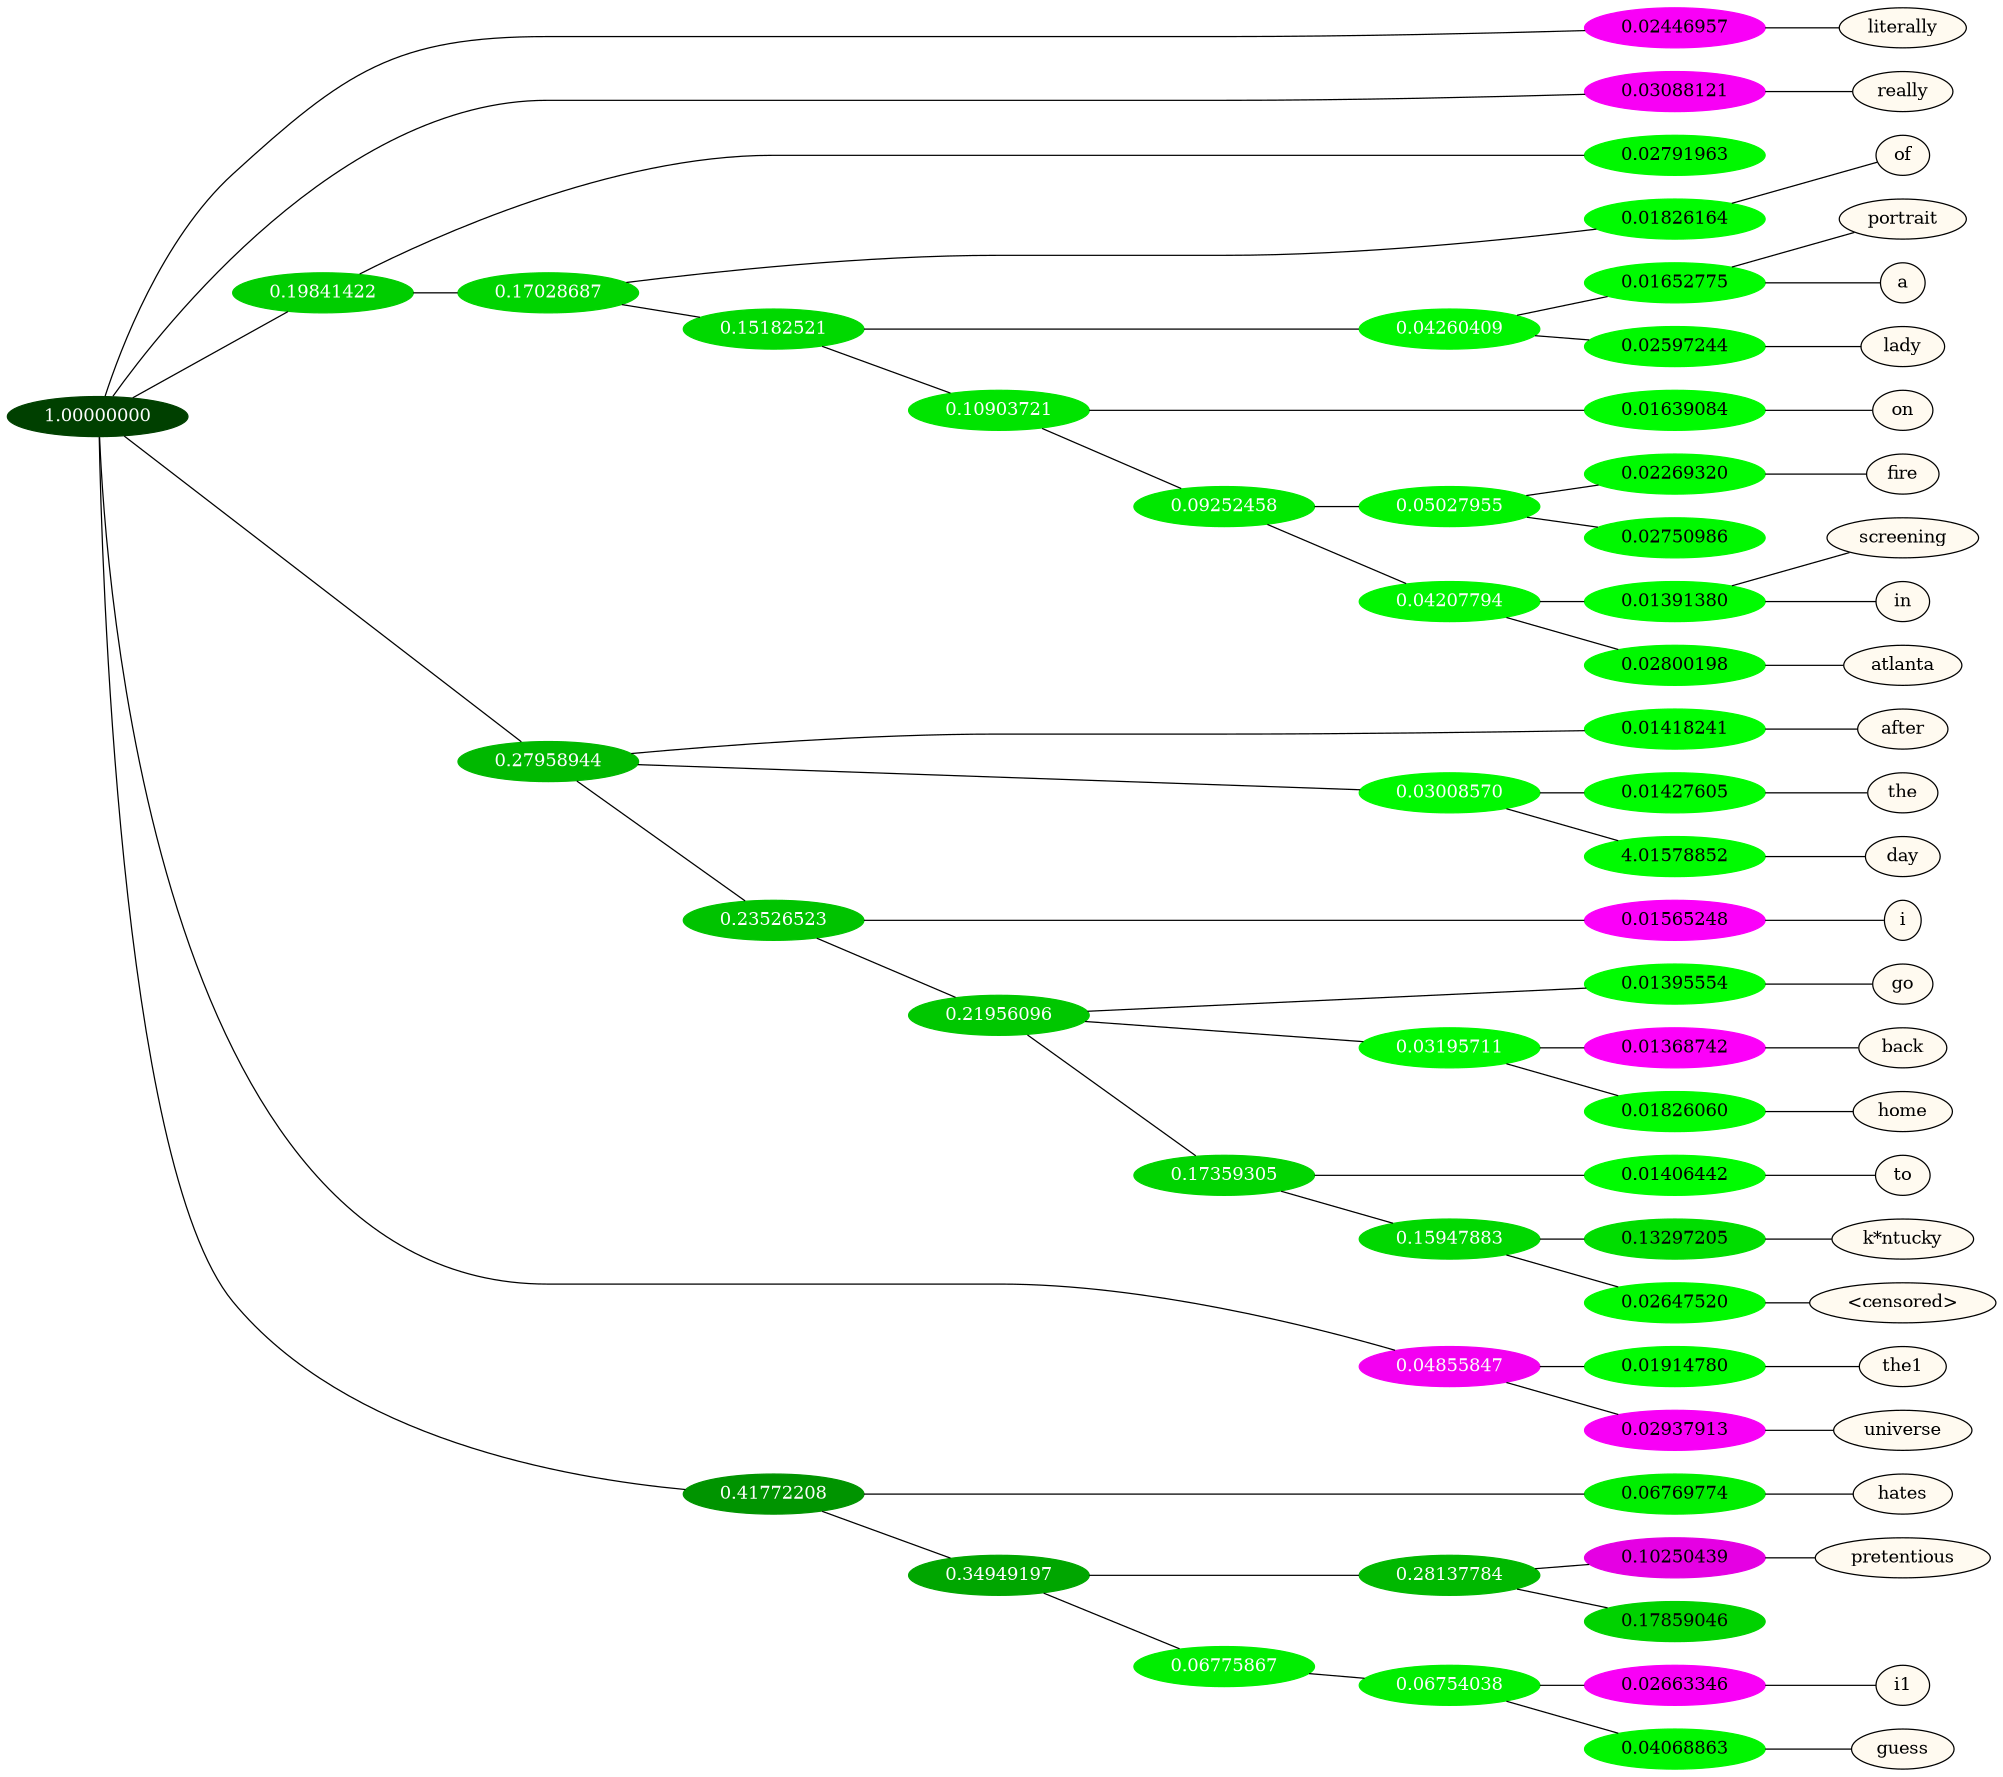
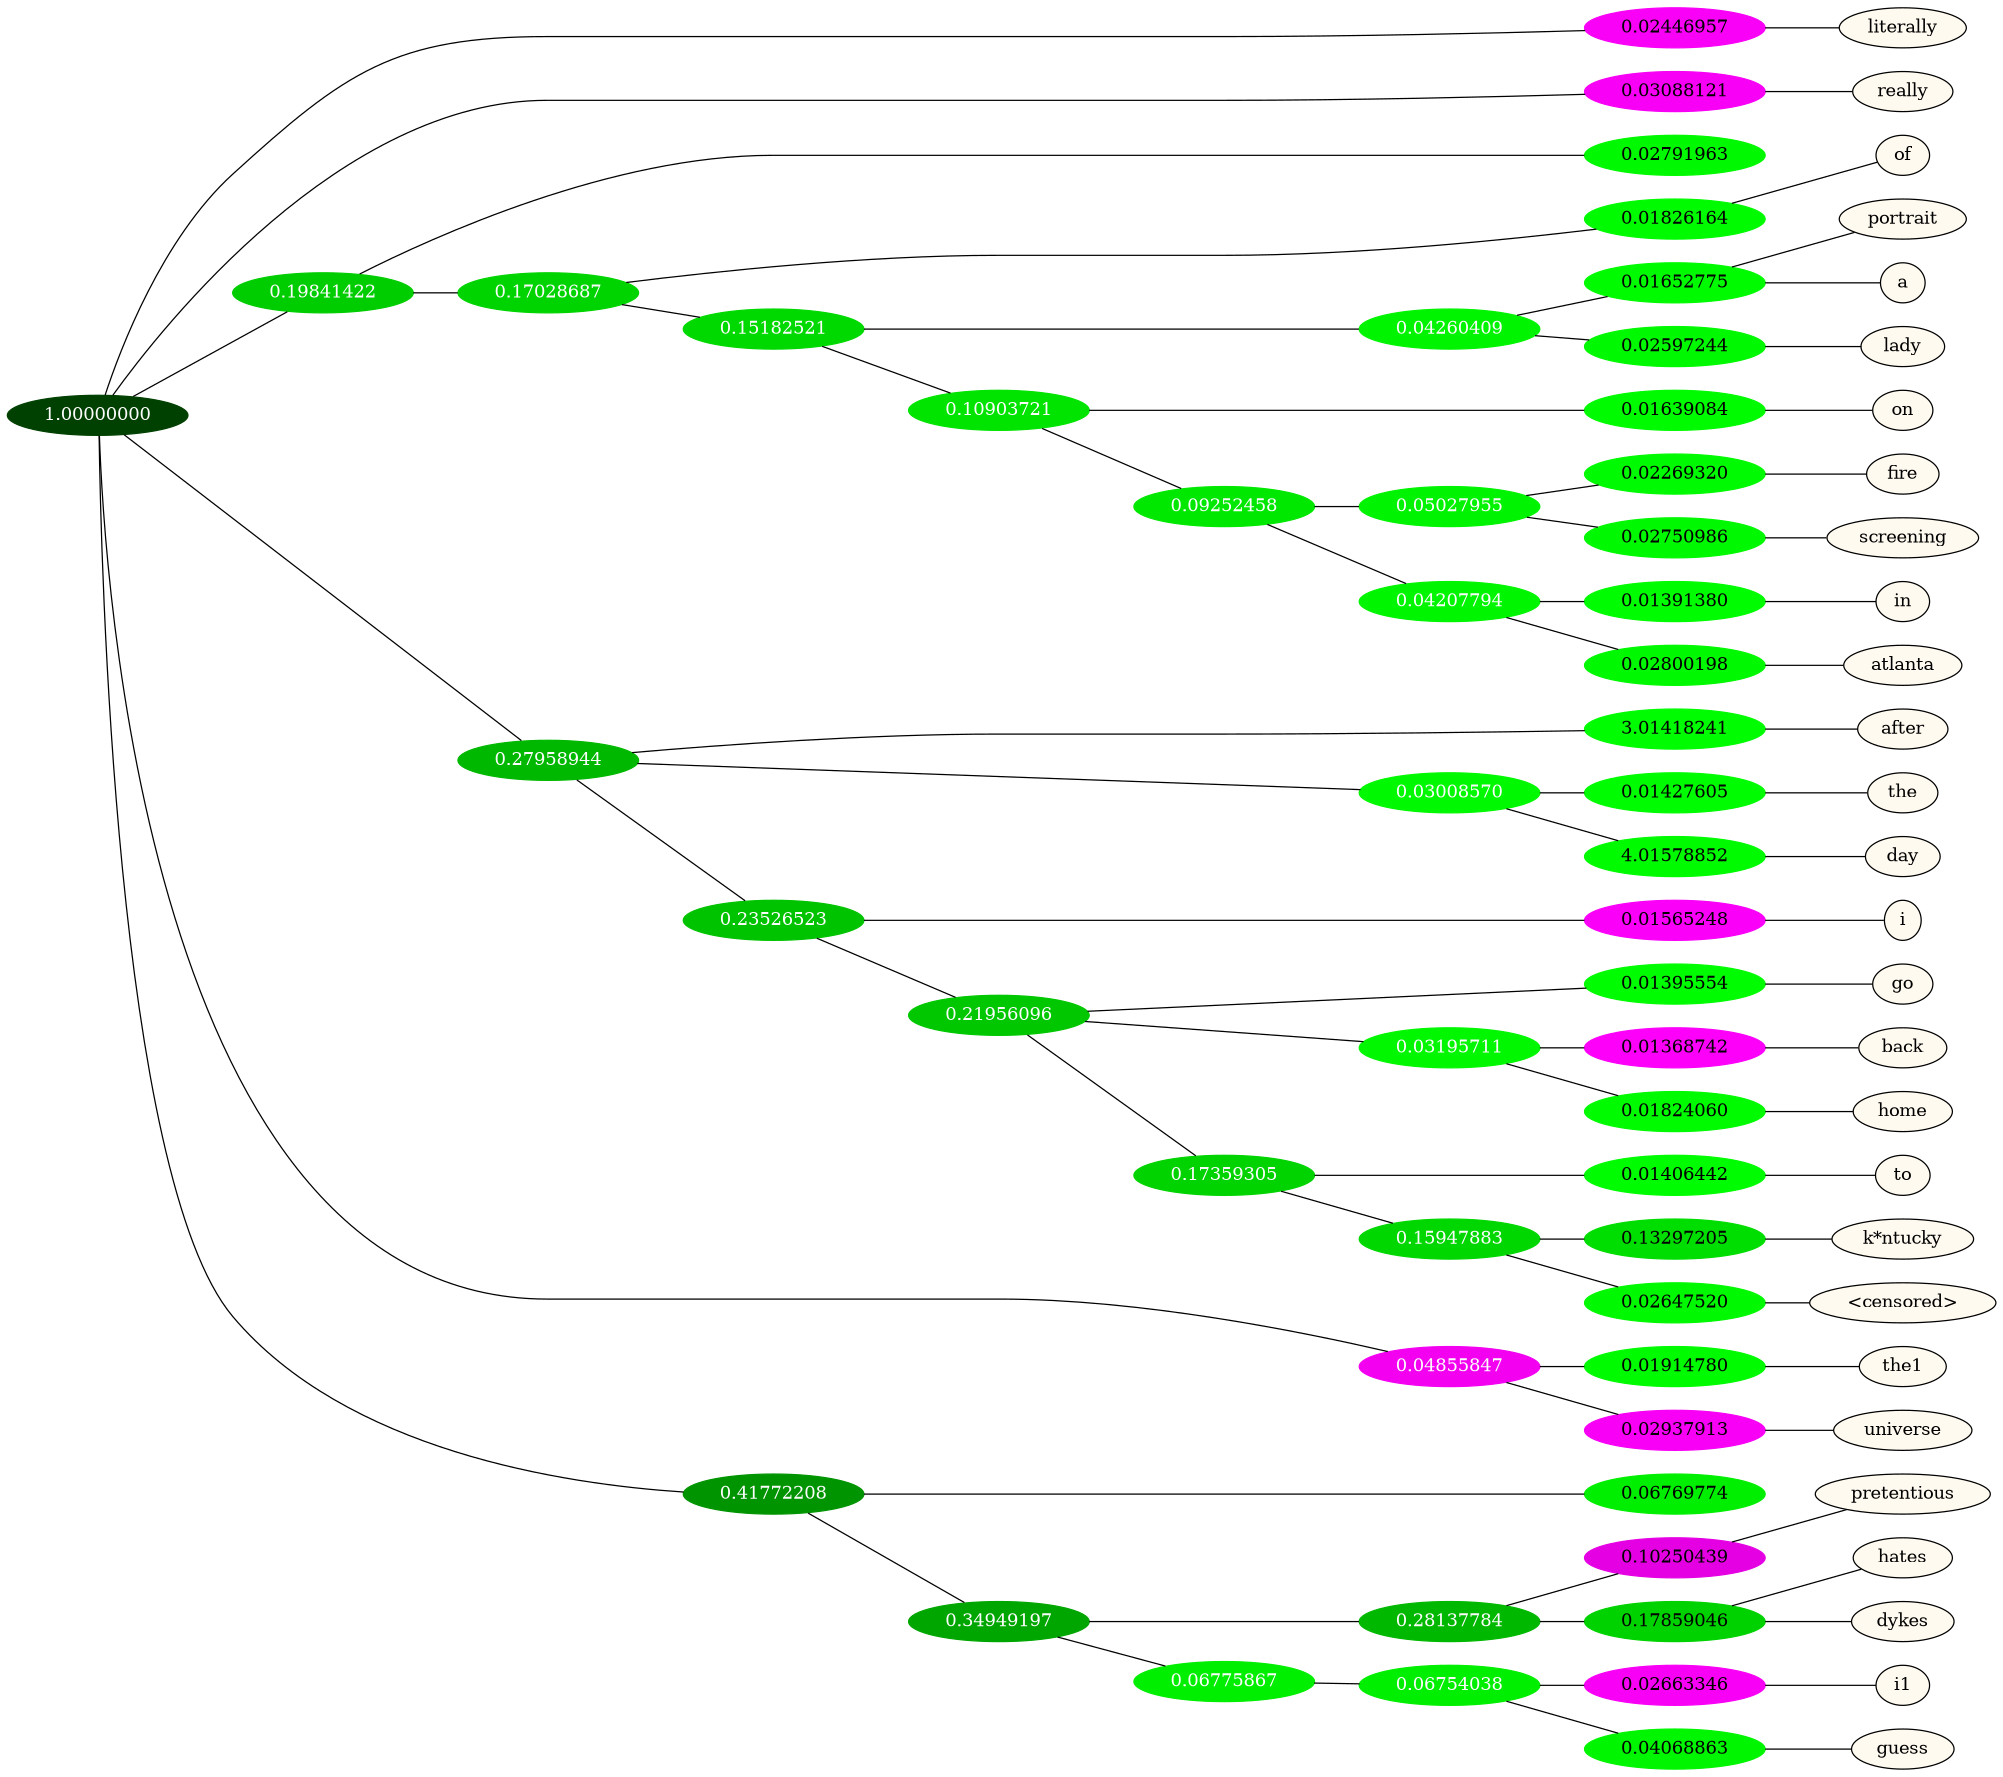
edge "screening" -- "0.01391380": now "screening" -- "0.02750986"
node "0.01418241": label "0.01418241" -> "3.01418241"
node "0.01826060": label "0.01826060" -> "0.01824060"
edge "0.06769774" -- "hates": now "0.17859046" -- "hates"
node "dykes": added
